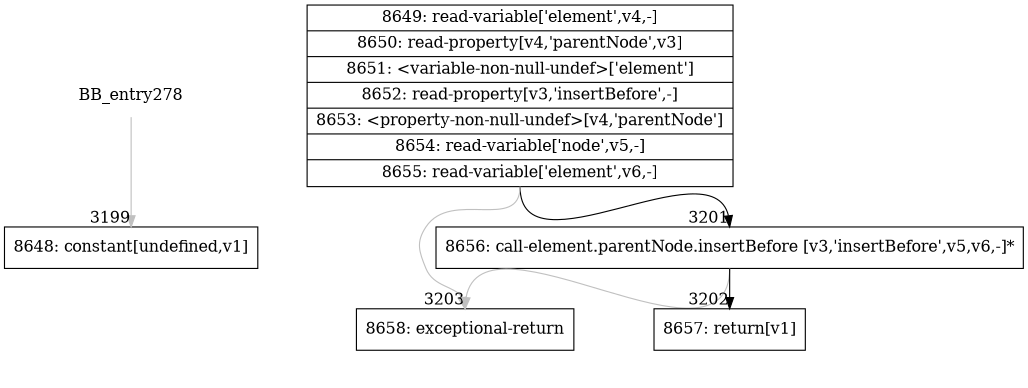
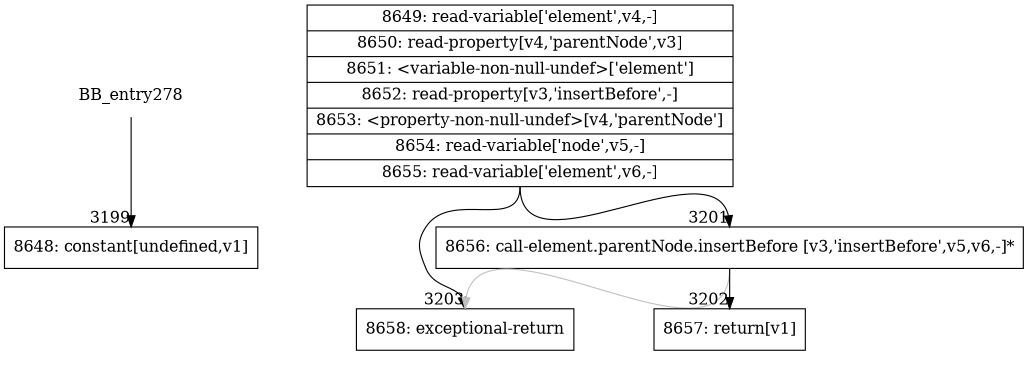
edge "BB_entry278" -> "8648: constant[undefined,v1]": color gray -> black
edge "8649: read-variable['element',v4,-]" -> "8658: exceptional-return": color gray -> black
